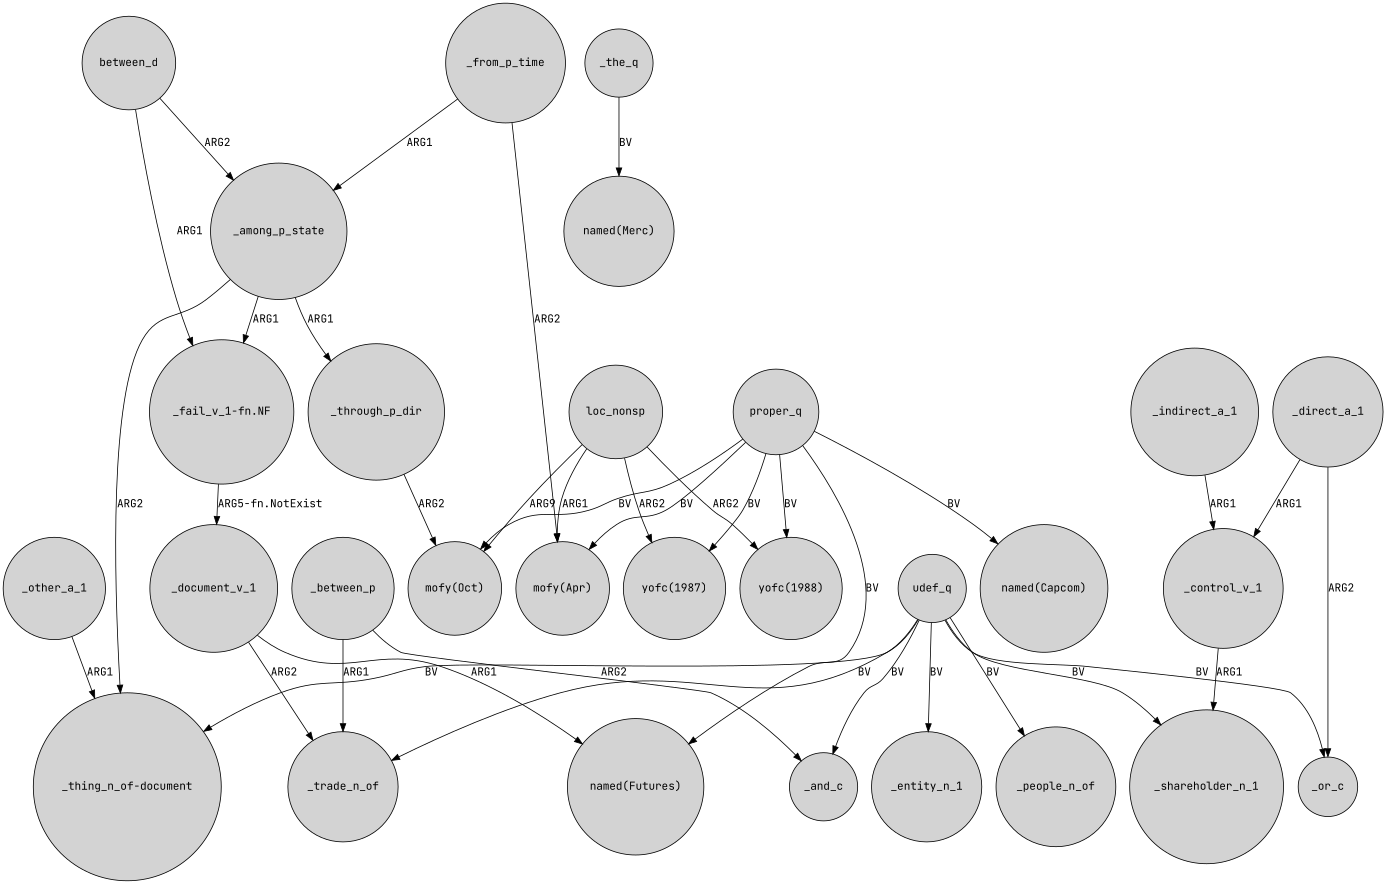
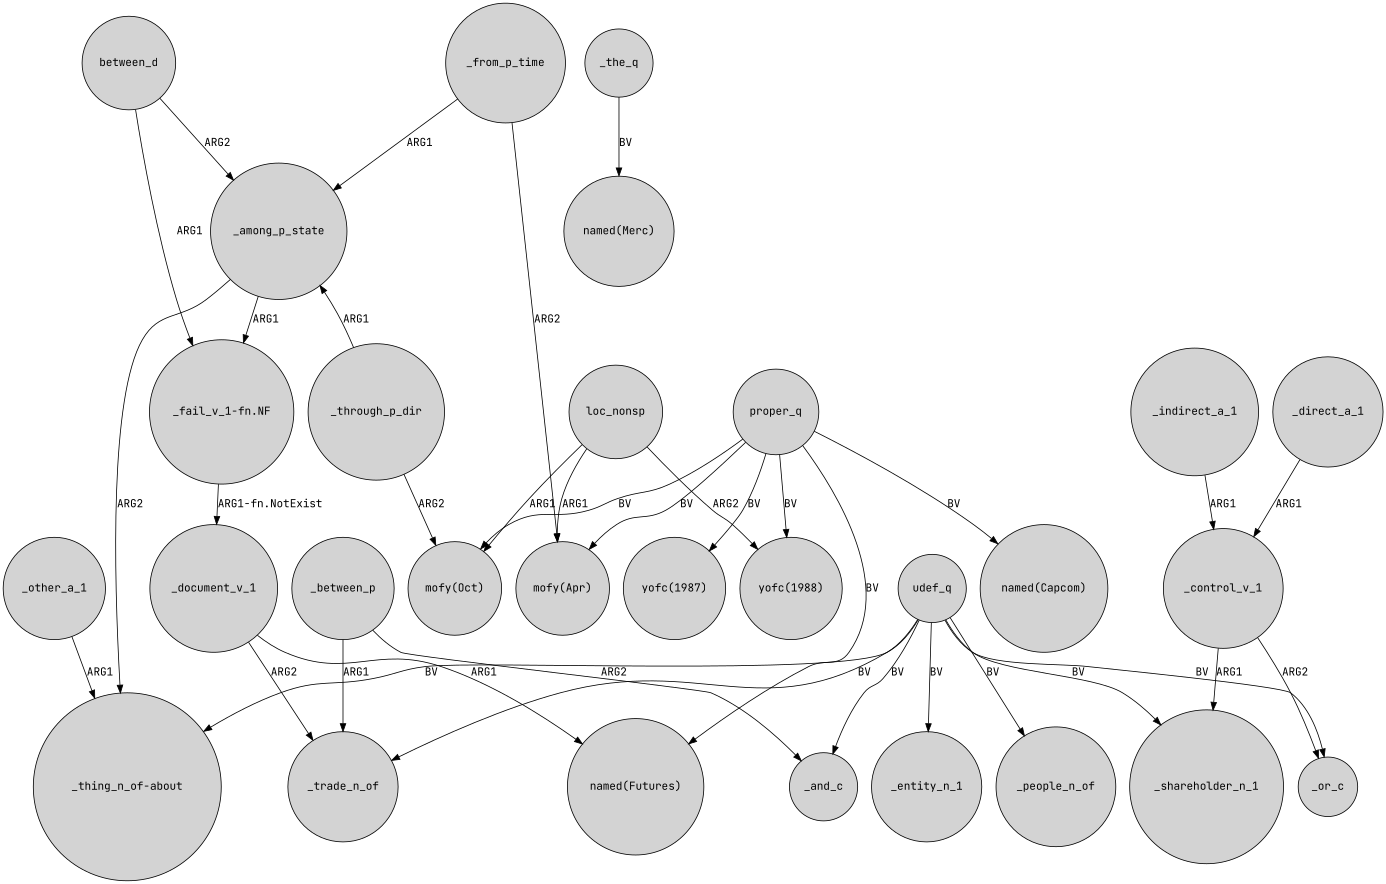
edge "_among_p_state" -> "_through_p_dir": reversed
edge "loc_nonsp" -> "yofc(1987)": removed, label "ARG2"
edge "_fail_v_1-fn.NF" -> "_document_v_1": label "ARG5-fn.NotExist" -> "ARG1-fn.NotExist"
edge "loc_nonsp" -> "mofy(Oct)": label "ARG9" -> "ARG1"
edge "_direct_a_1" -> "_or_c": now "_control_v_1" -> "_or_c"
node "_thing_n_of-document": label "_thing_n_of-document" -> "_thing_n_of-about"
